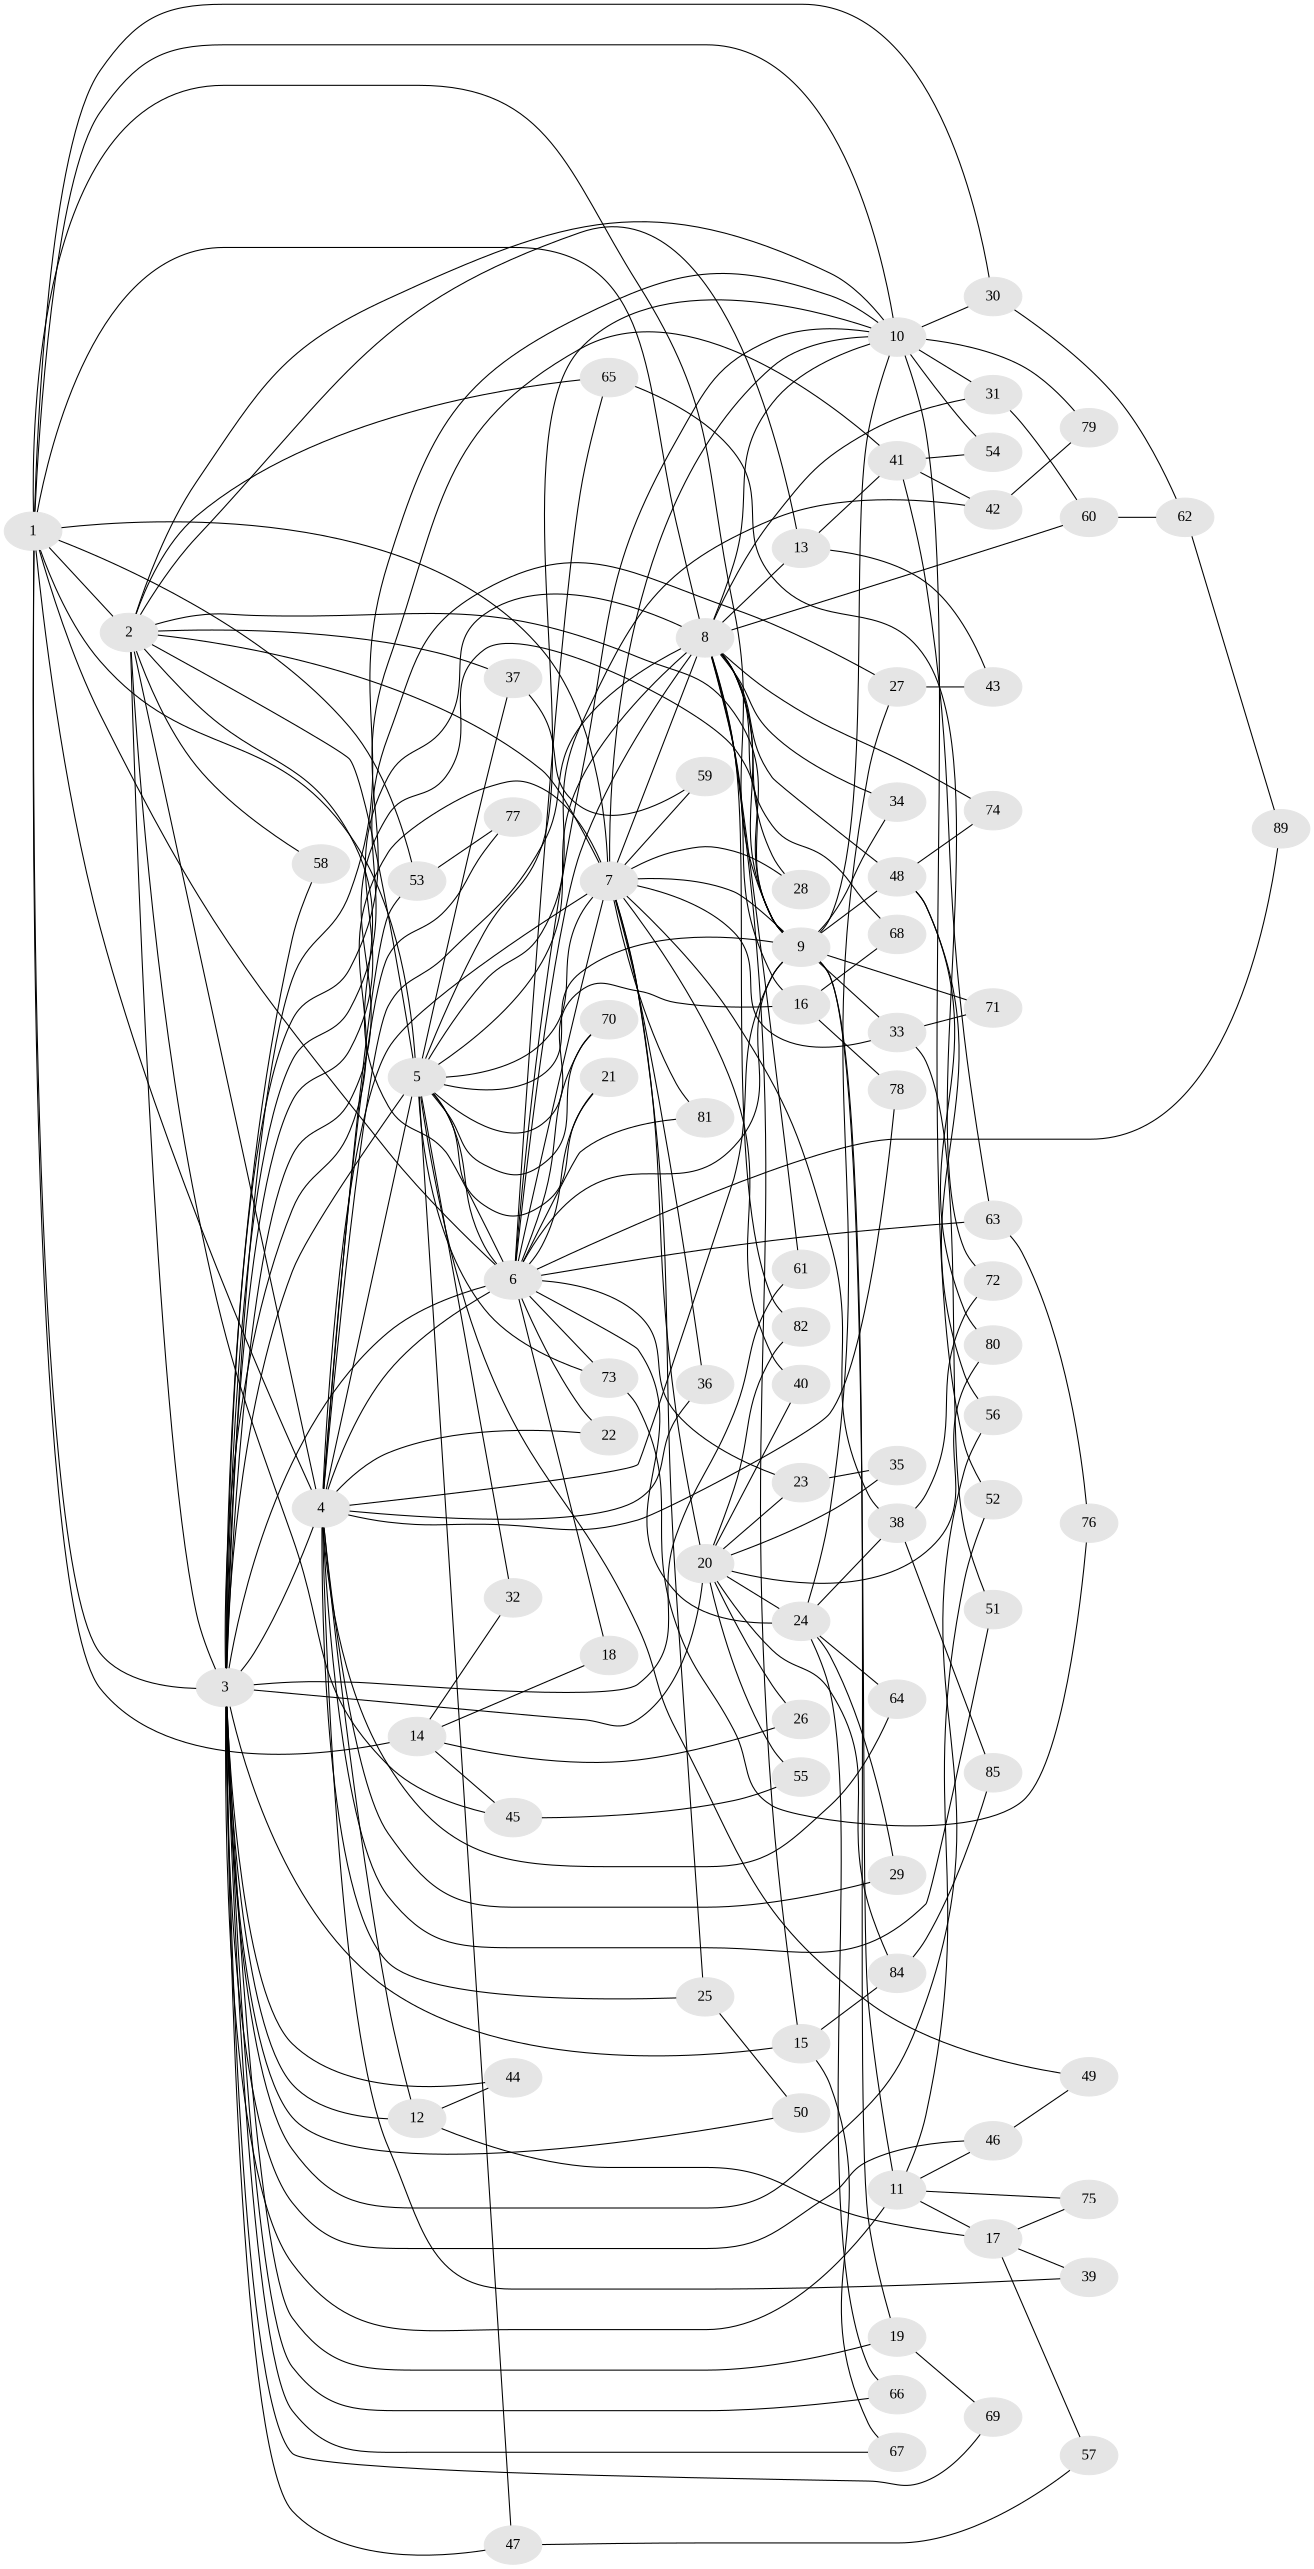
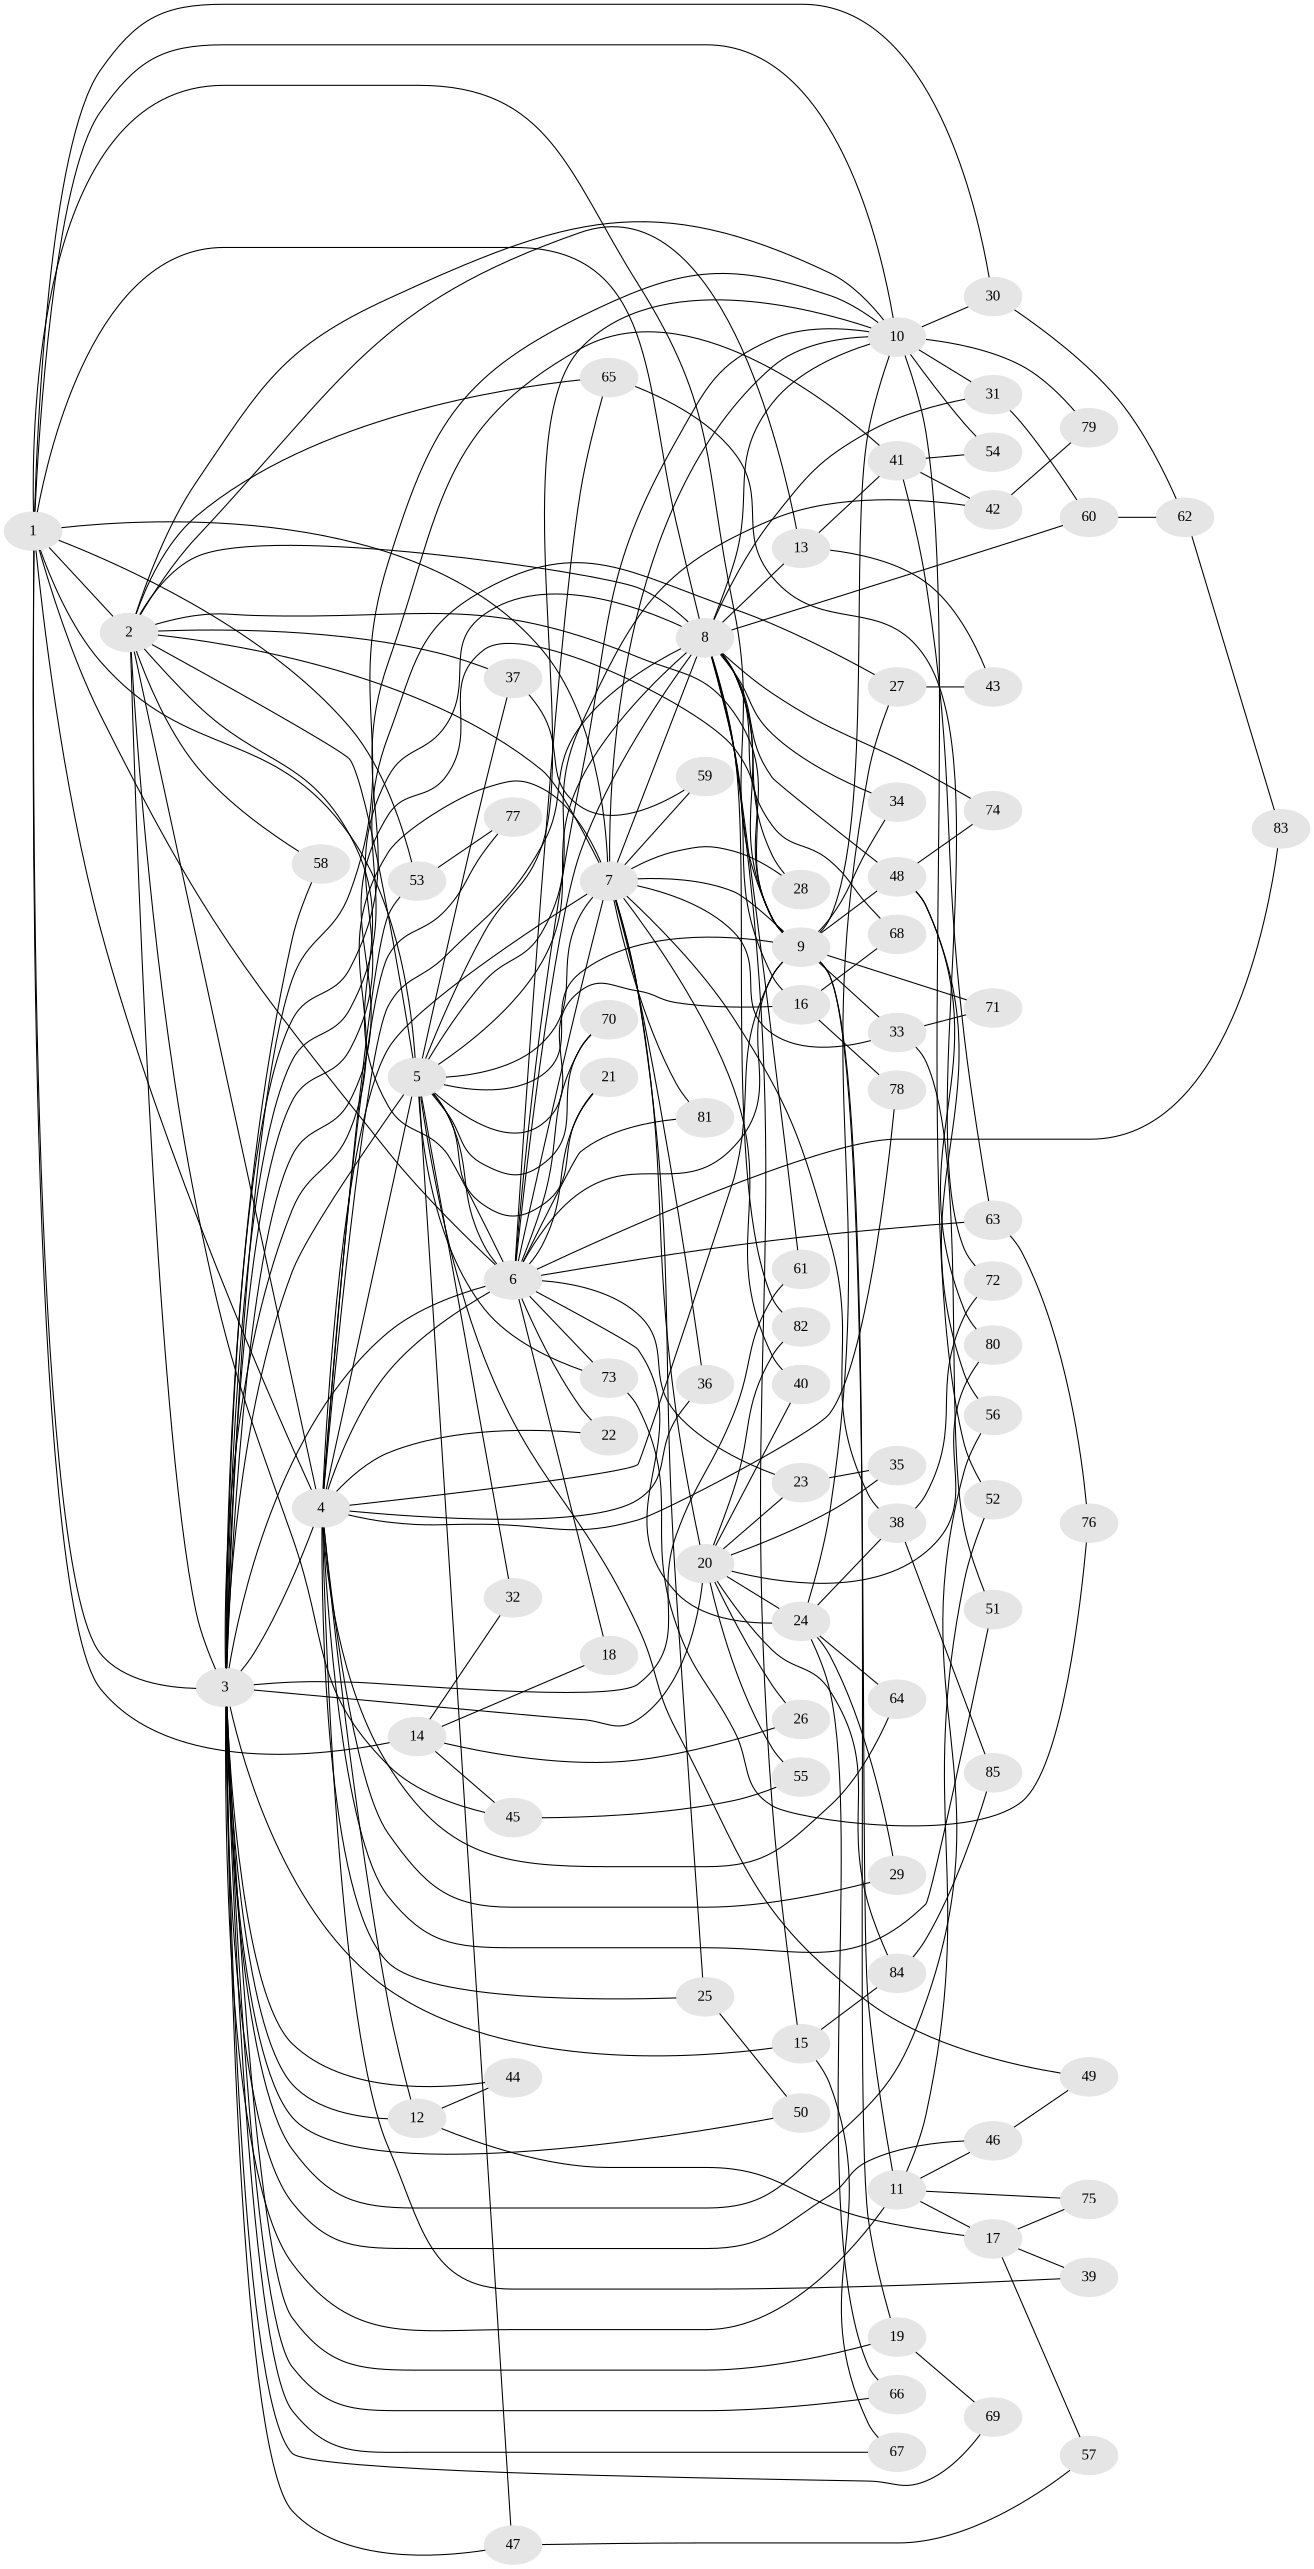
edge "2" -- "8": added
node "89": label "89" -> "83"
